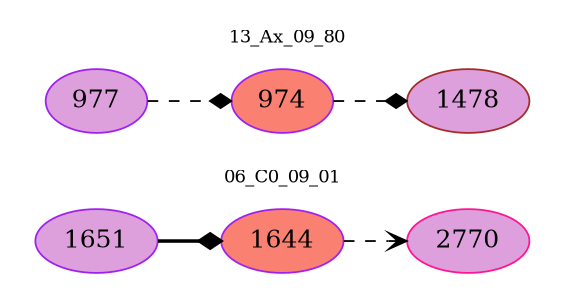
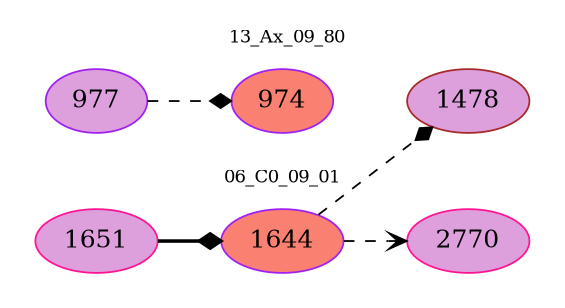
edge "974" -> "1478": now "1644" -> "1478"
node "1651": color purple -> deeppink
